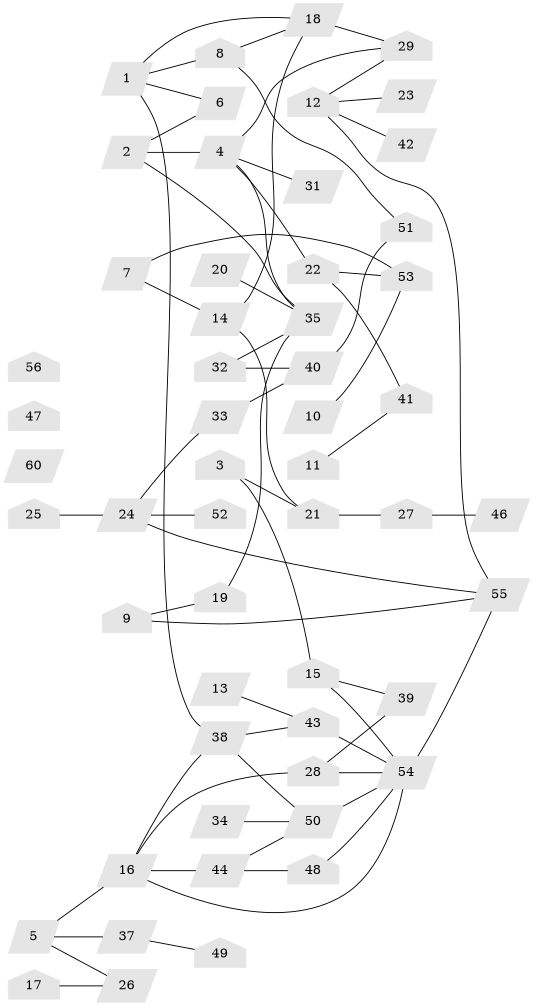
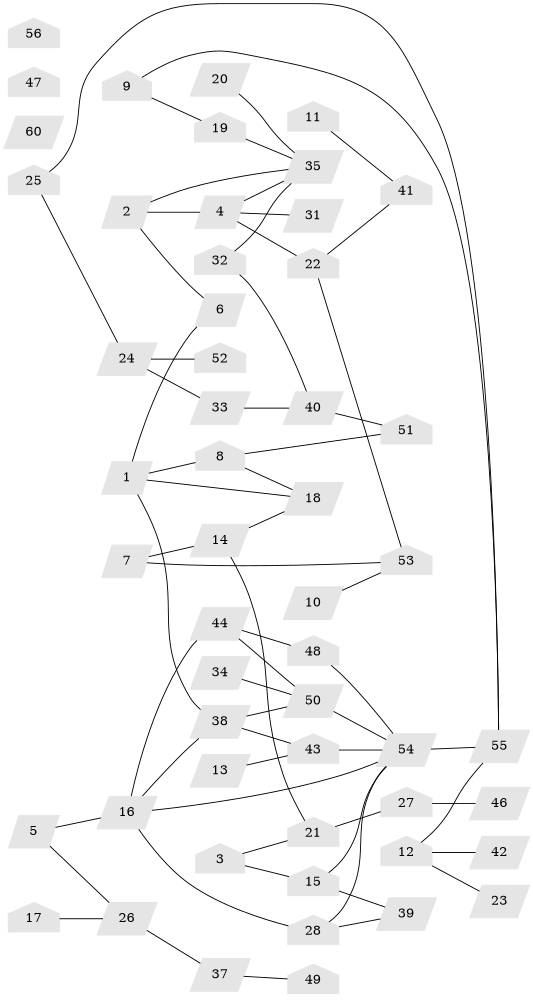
node "29": removed
edge "24" -- "55": now "25" -- "55"
edge "5" -- "37": now "26" -- "37"
